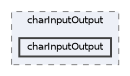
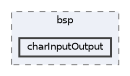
cluster "charInputOutput": label "charInputOutput" -> "bsp"
